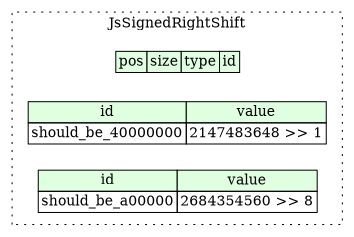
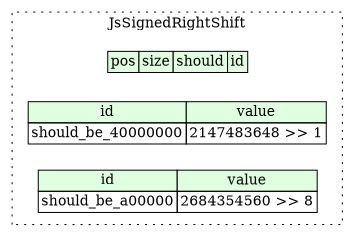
node "pos": text "type" -> "should"
